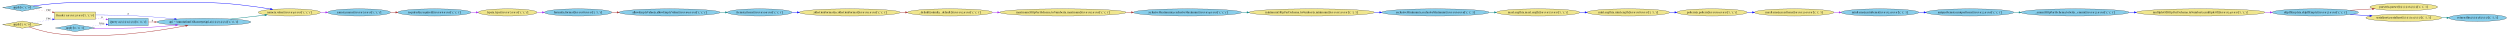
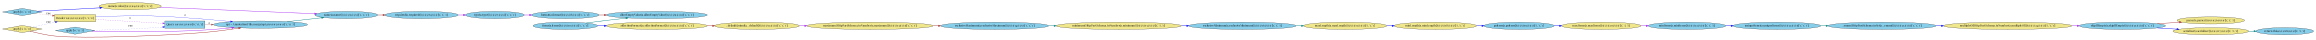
node "type(a.type())@@@7@@@['1', '1', '1']": fillcolor khaki -> skyblue
edge "allowEmptyValue(a.allowEmptyValue())@@@9@@@['1', '1', '1']" -> "items(a.items())@@@10@@@['1', '1', '1']": reversed
node "pattern(a.pattern())@@@19@@@['1', '1', '1']": fillcolor khaki -> skyblue
edge "api = AnnotationUtils.merge(api,a)@@@3@@@['1', '0', '1']" -> "name(a.value())@@@4@@@['1', '1', '1']": now "api = AnnotationUtils.merge(api,a)@@@3@@@['1', '0', '1']" -> "name(a.name())@@@5@@@['1', '1', '1']"
